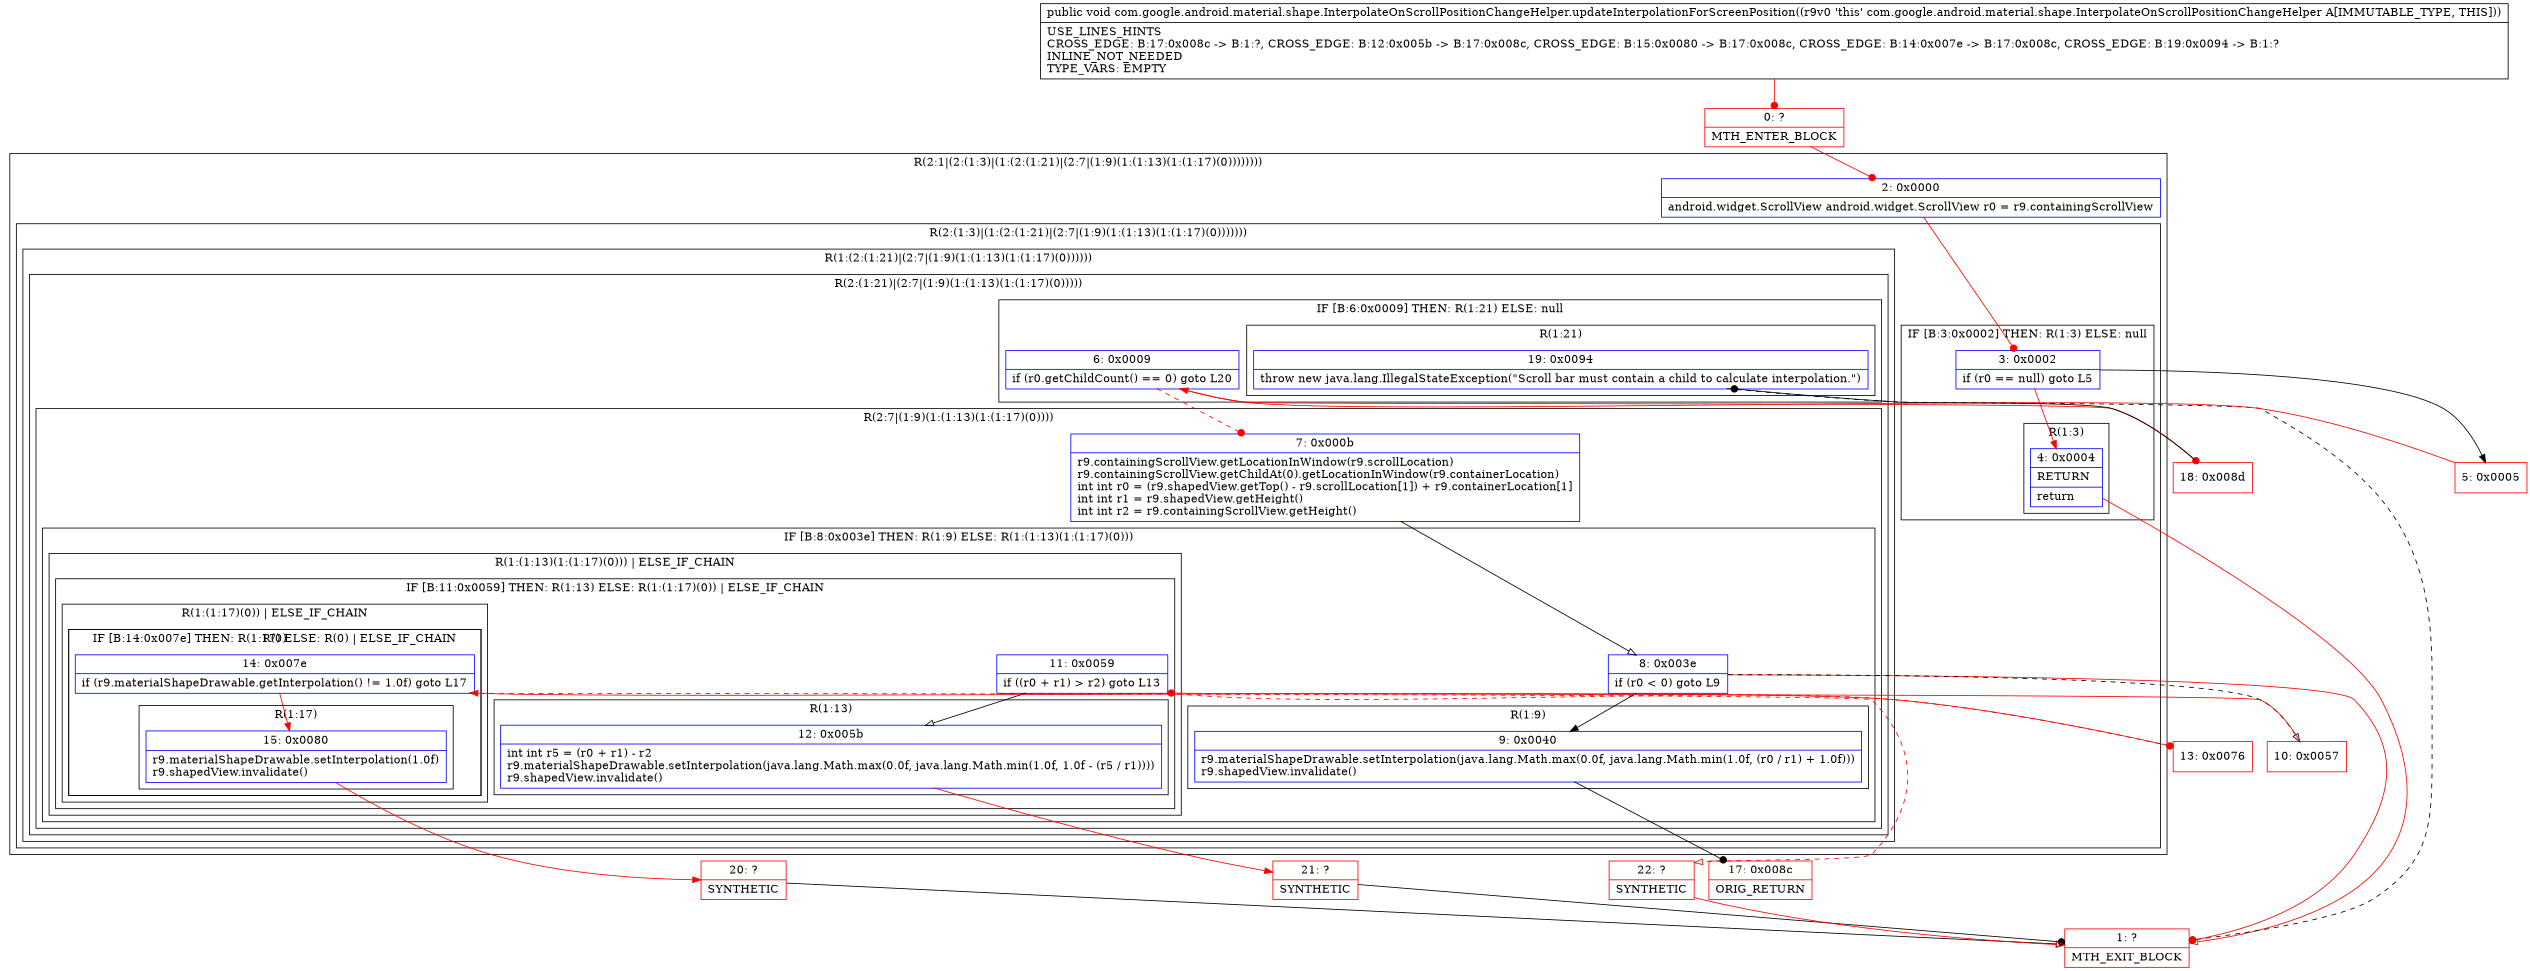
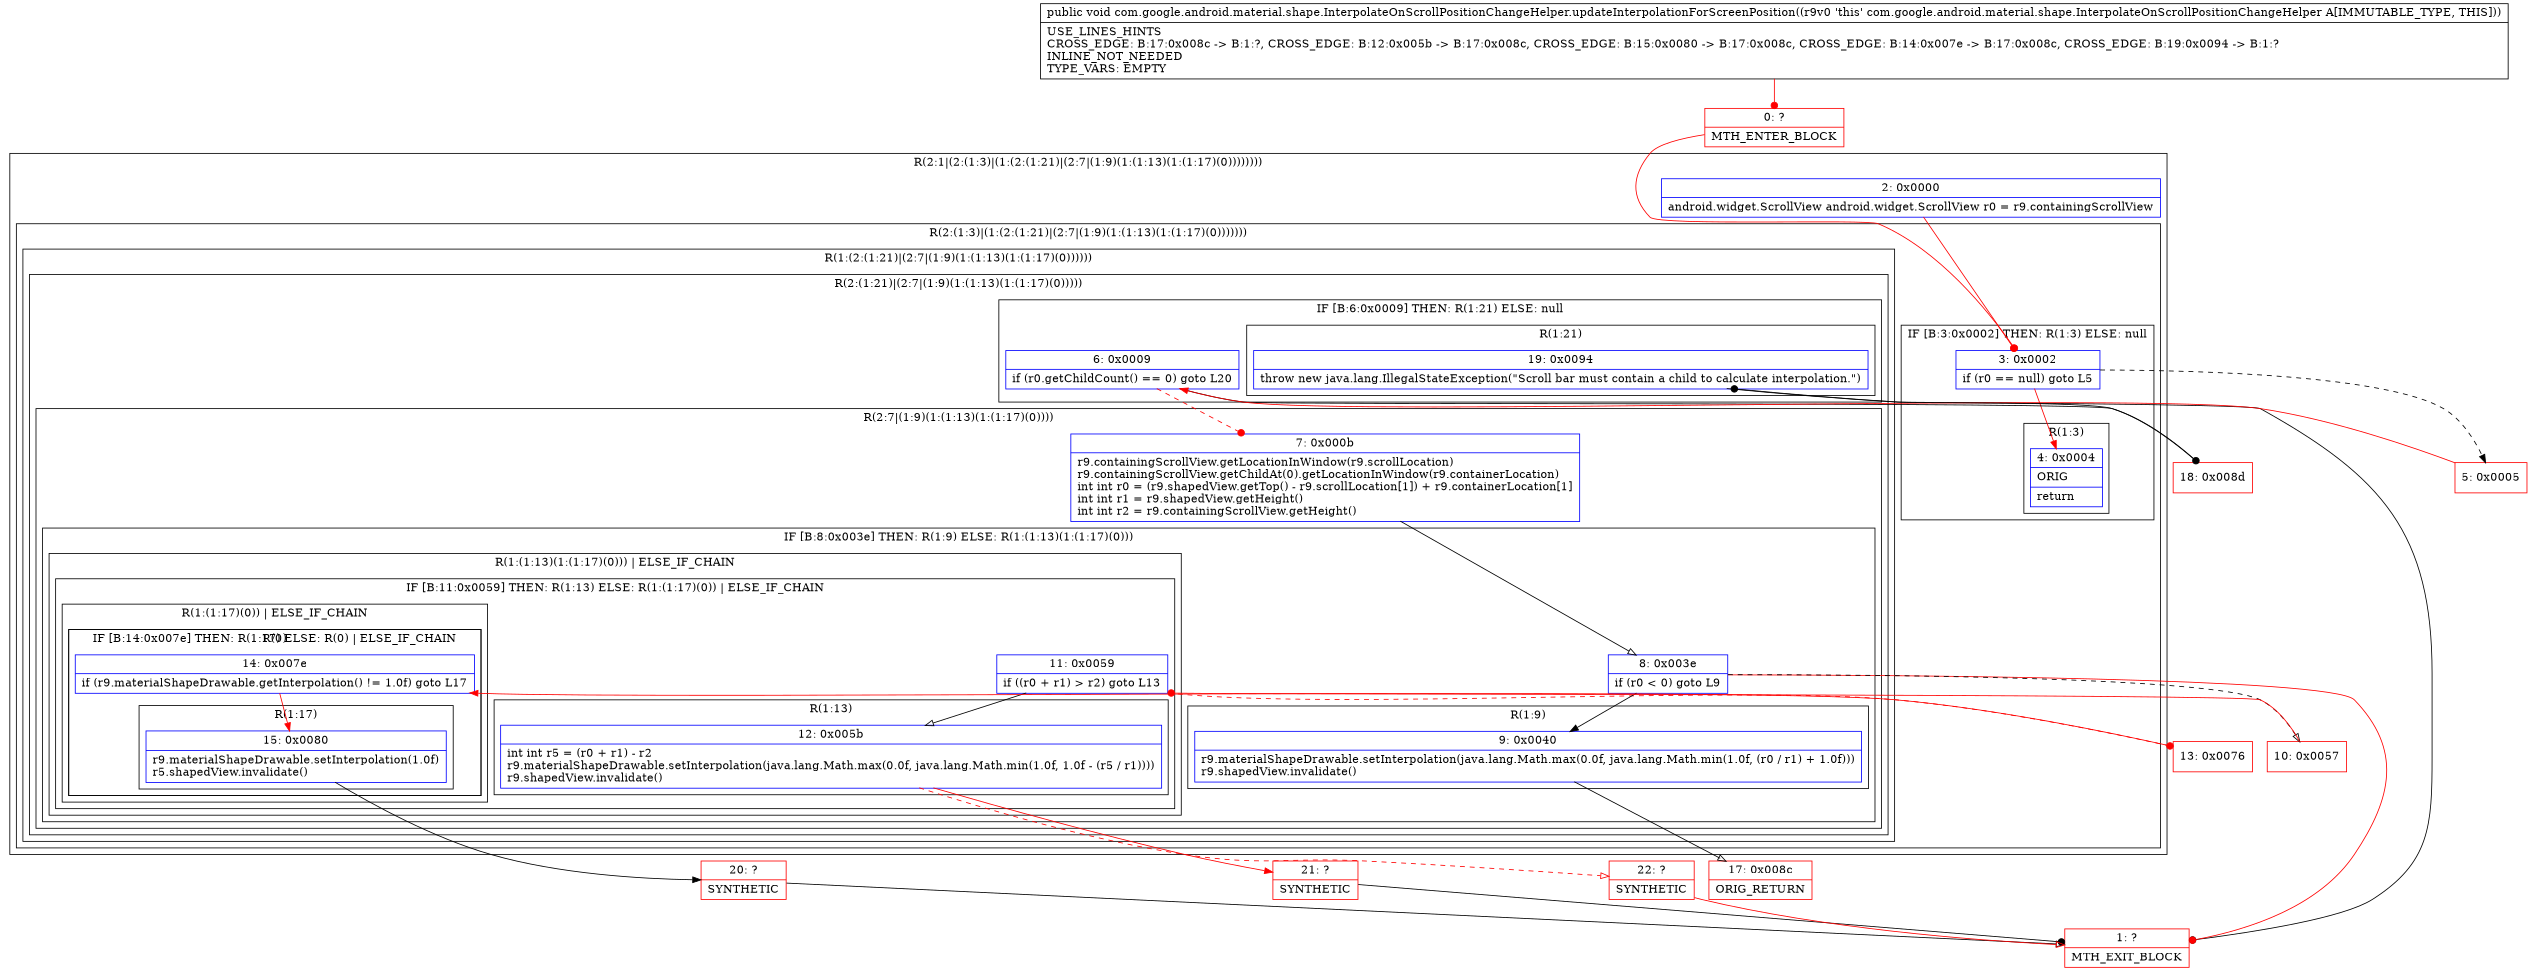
edge "0: ?" -> "2: 0x0000": now "0: ?" -> "3: 0x0002"
edge "3: 0x0002" -> "5: 0x0005": style solid -> dashed
edge "6: 0x0009" -> "18: 0x008d": color red -> black
edge "19: 0x0094" -> "1: ?": style dashed -> solid
node "4: 0x0004": text "RETURN" -> "ORIG"
edge "14: 0x007e" -> "22: ?": now "12: 0x005b" -> "22: ?"
edge "4: 0x0004" -> "1: ?": removed
node "15: 0x0080": text "r9.shapedView.invalidate()" -> "r5.shapedView.invalidate()"
edge "9: 0x0040" -> "17: 0x008c": arrowhead dot -> onormal
edge "15: 0x0080" -> "20: ?": color red -> black
